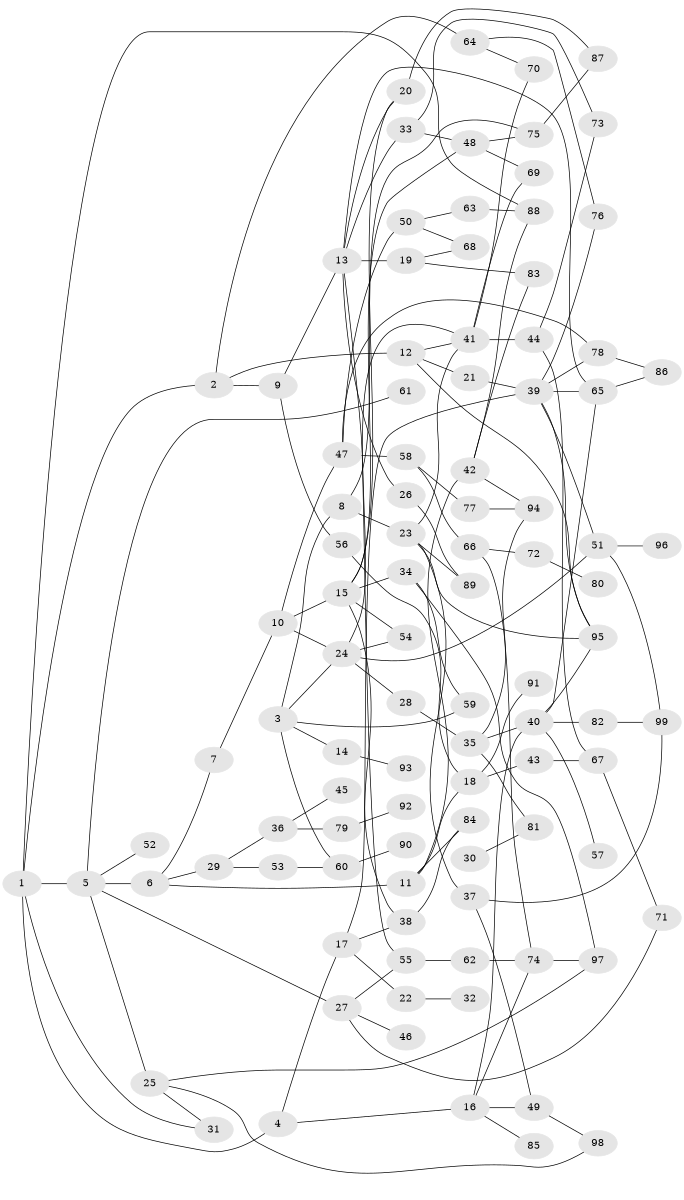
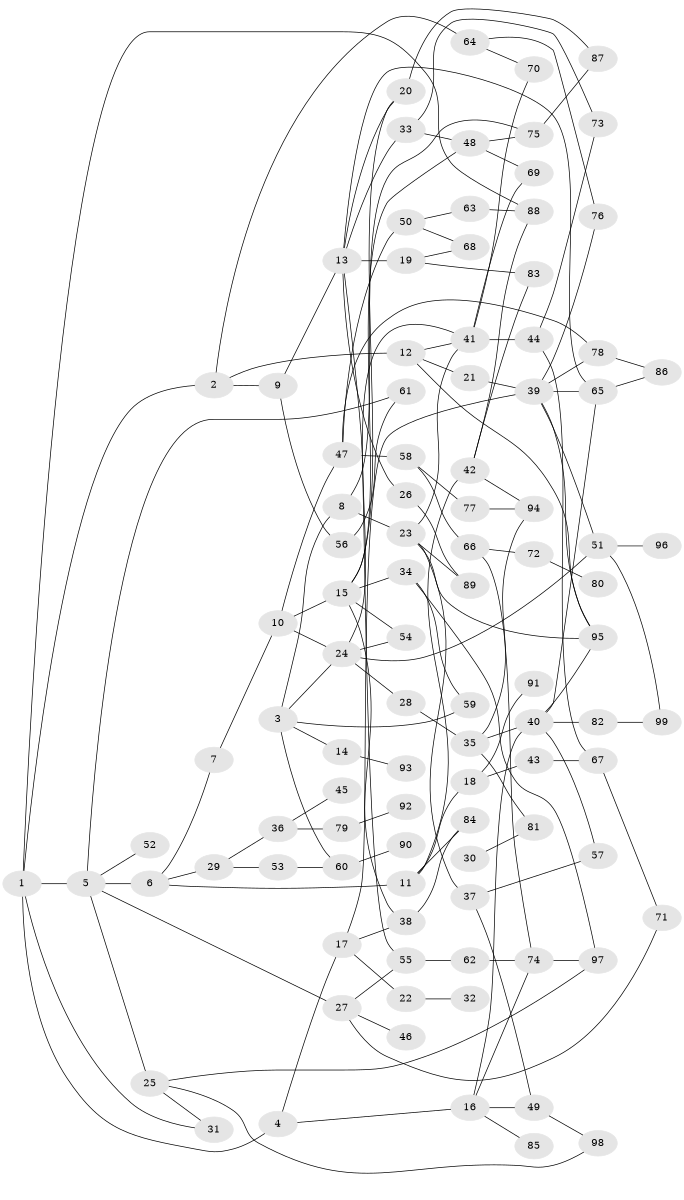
edge "56" -- "18": now "56" -- "61"
edge "99" -- "37": now "57" -- "37"
